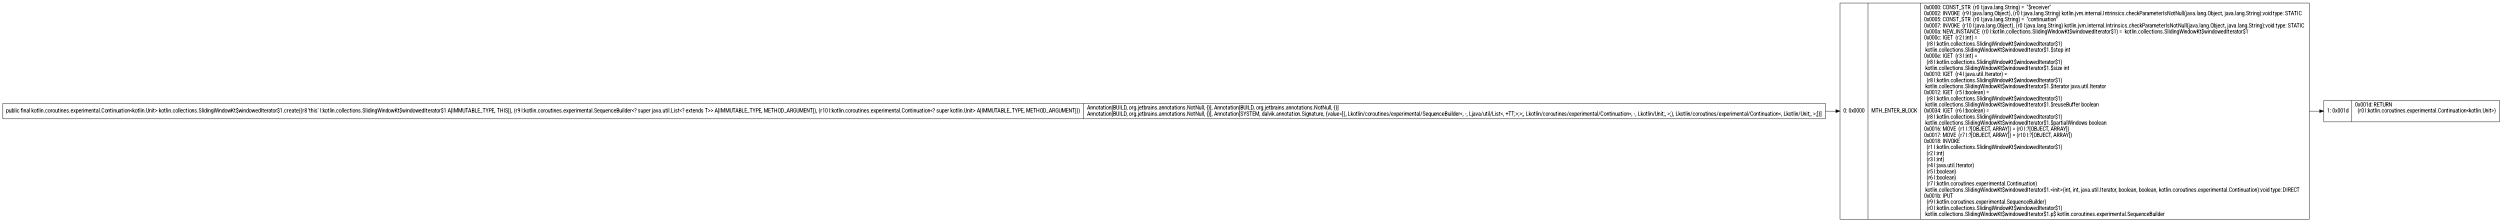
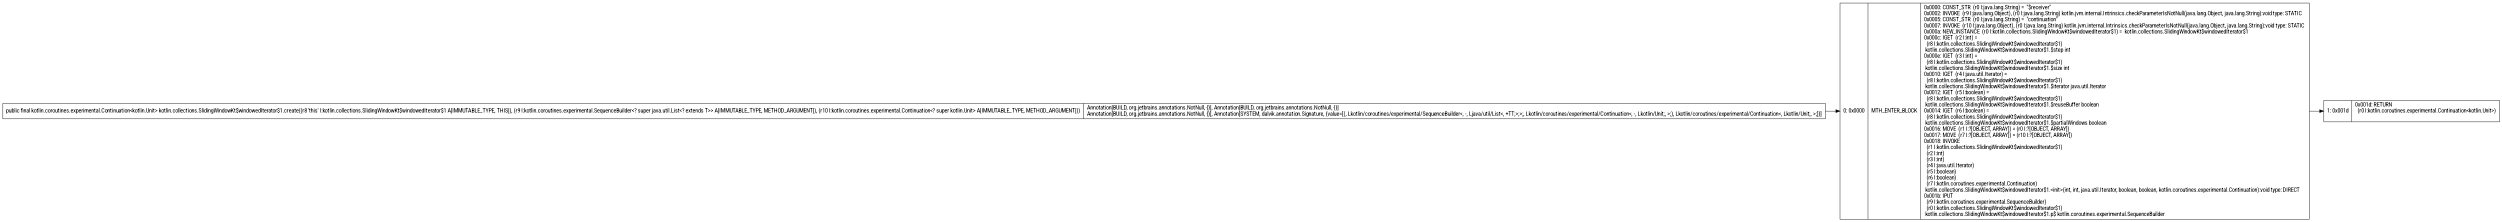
node "0: 0x0000": text "0x0034: IGET  (r6 I:boolean) =" -> "0x0014: IGET  (r6 I:boolean) ="
